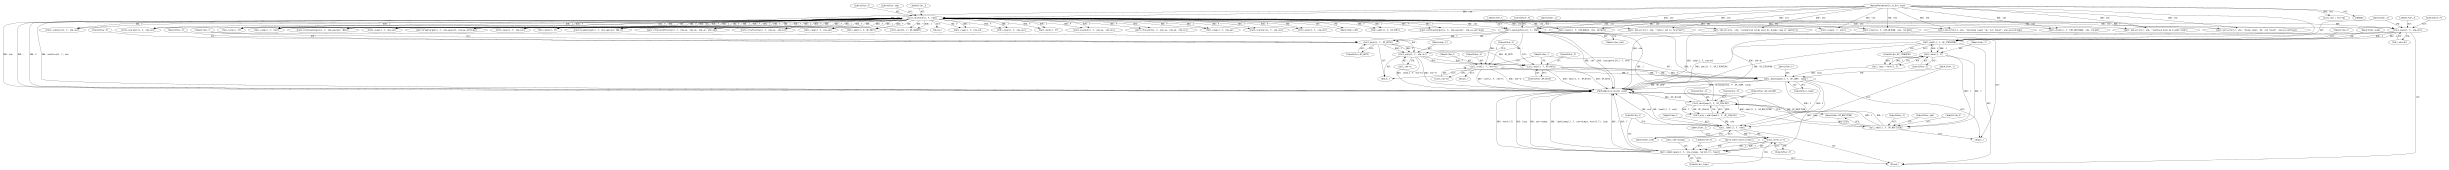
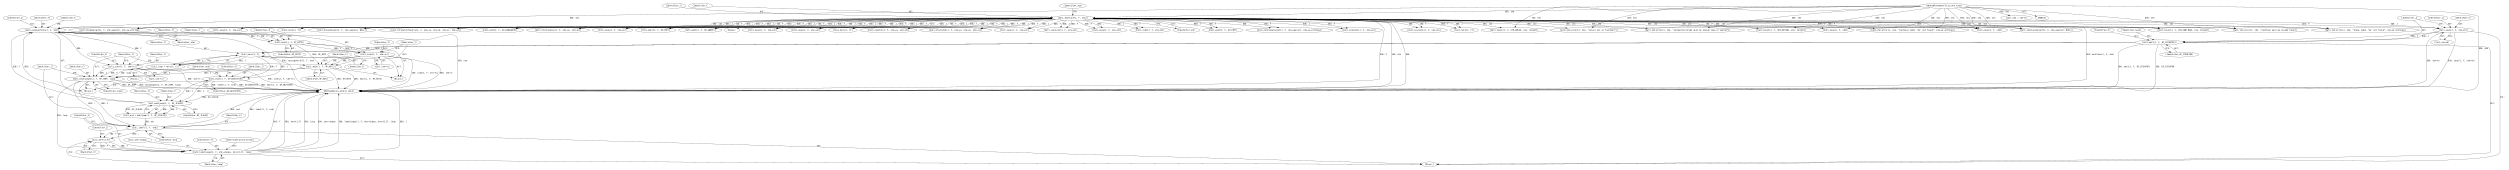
node "(Call,emit(J, F, OP_DEBUGGER))": added
edge "(Call,emitjump(J, F, OP_JFALSE))" -> "(Identifier,OP_NEXTITER)": now "(Call,emitjump(J, F, OP_JFALSE))" -> "(Identifier,OP_JFALSE)"
edge "(Identifier,OP_NEXTITER)" -> "(Call,emit(J, F, OP_NEXTITER))": label "NEXTITER: " -> "AST: "
edge "(Call,emit(J, F, OP_NEXTITER))" -> "(Identifier,OP_NEXTITER)": label "CFG: " -> "DDG: label(J, F, end)"
